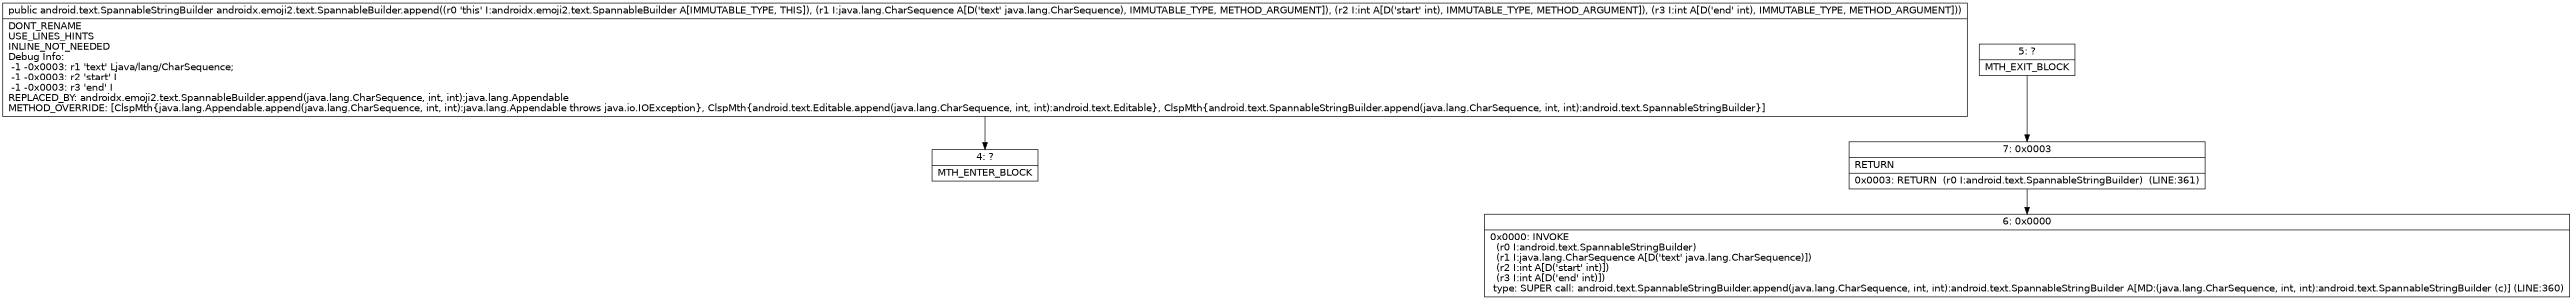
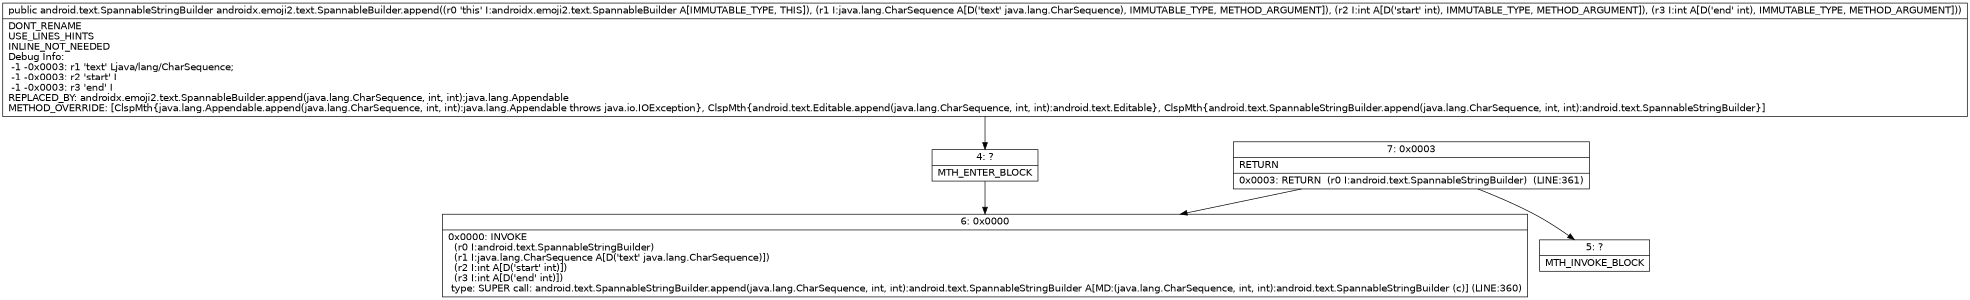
node "5: ?": text "MTH_EXIT_BLOCK" -> "MTH_INVOKE_BLOCK"
edge "5: ?" -> "7: 0x0003": reversed
edge "4: ?" -> "6: 0x0000": added
